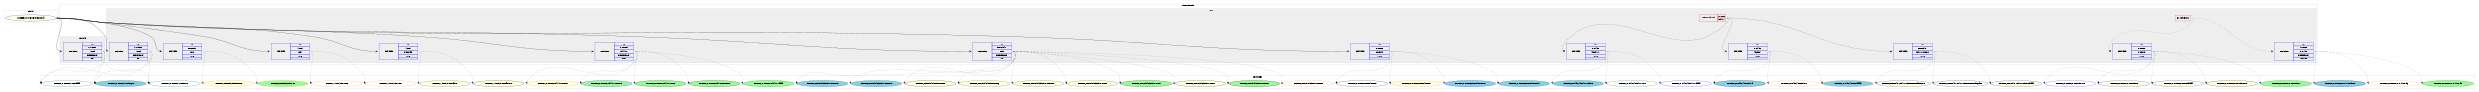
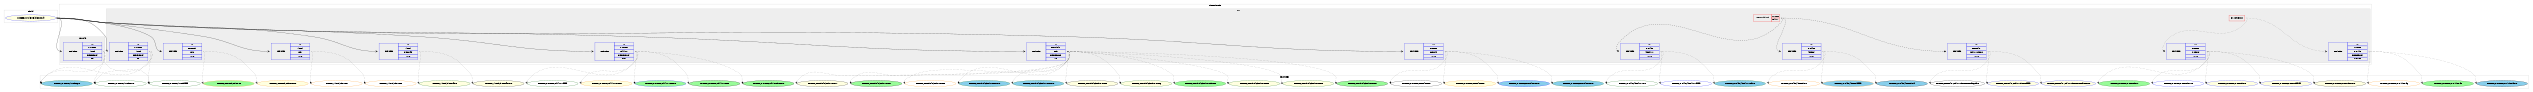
node "portage://sys-apps/util-linux-9999": fillcolor palegreen -> white
node "portage://app-shells/bash-2.05b_p13": fillcolor lightyellow -> palegreen
node "portage://app-shells/bash-3.1_p23": added
